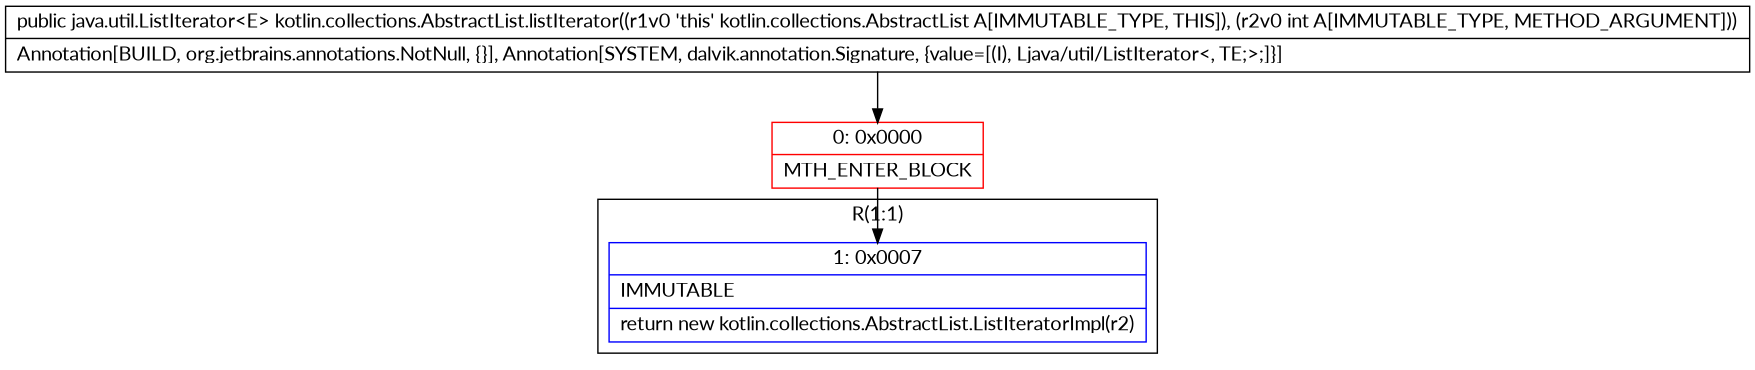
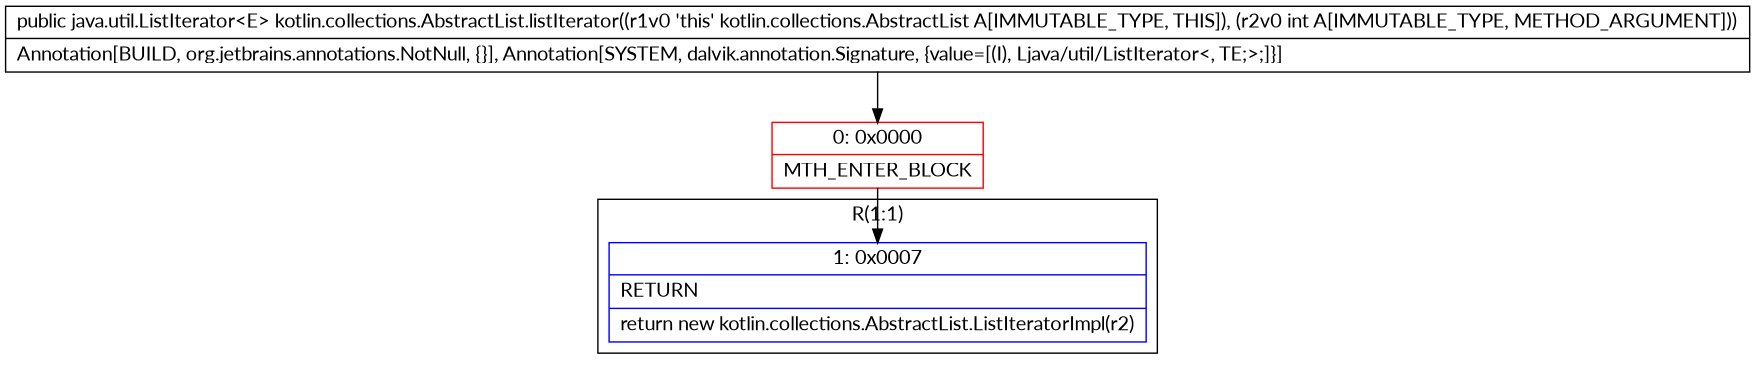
node "1: 0x0007": text "IMMUTABLE" -> "RETURN"
